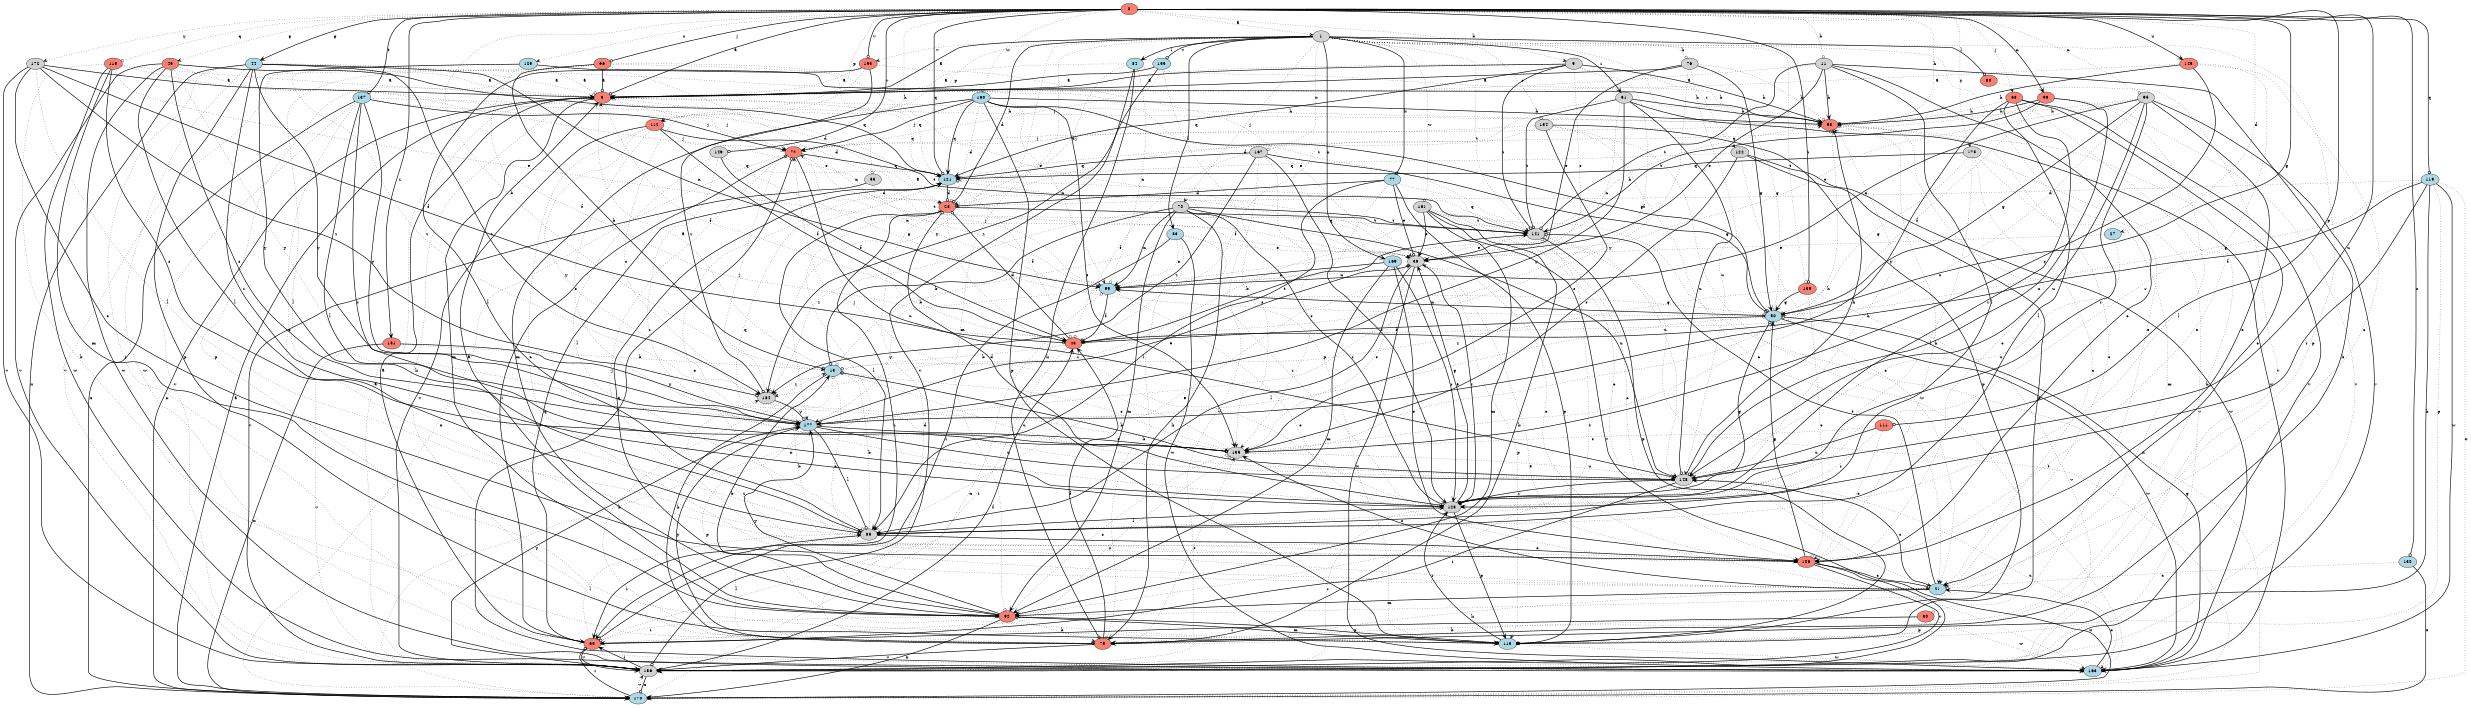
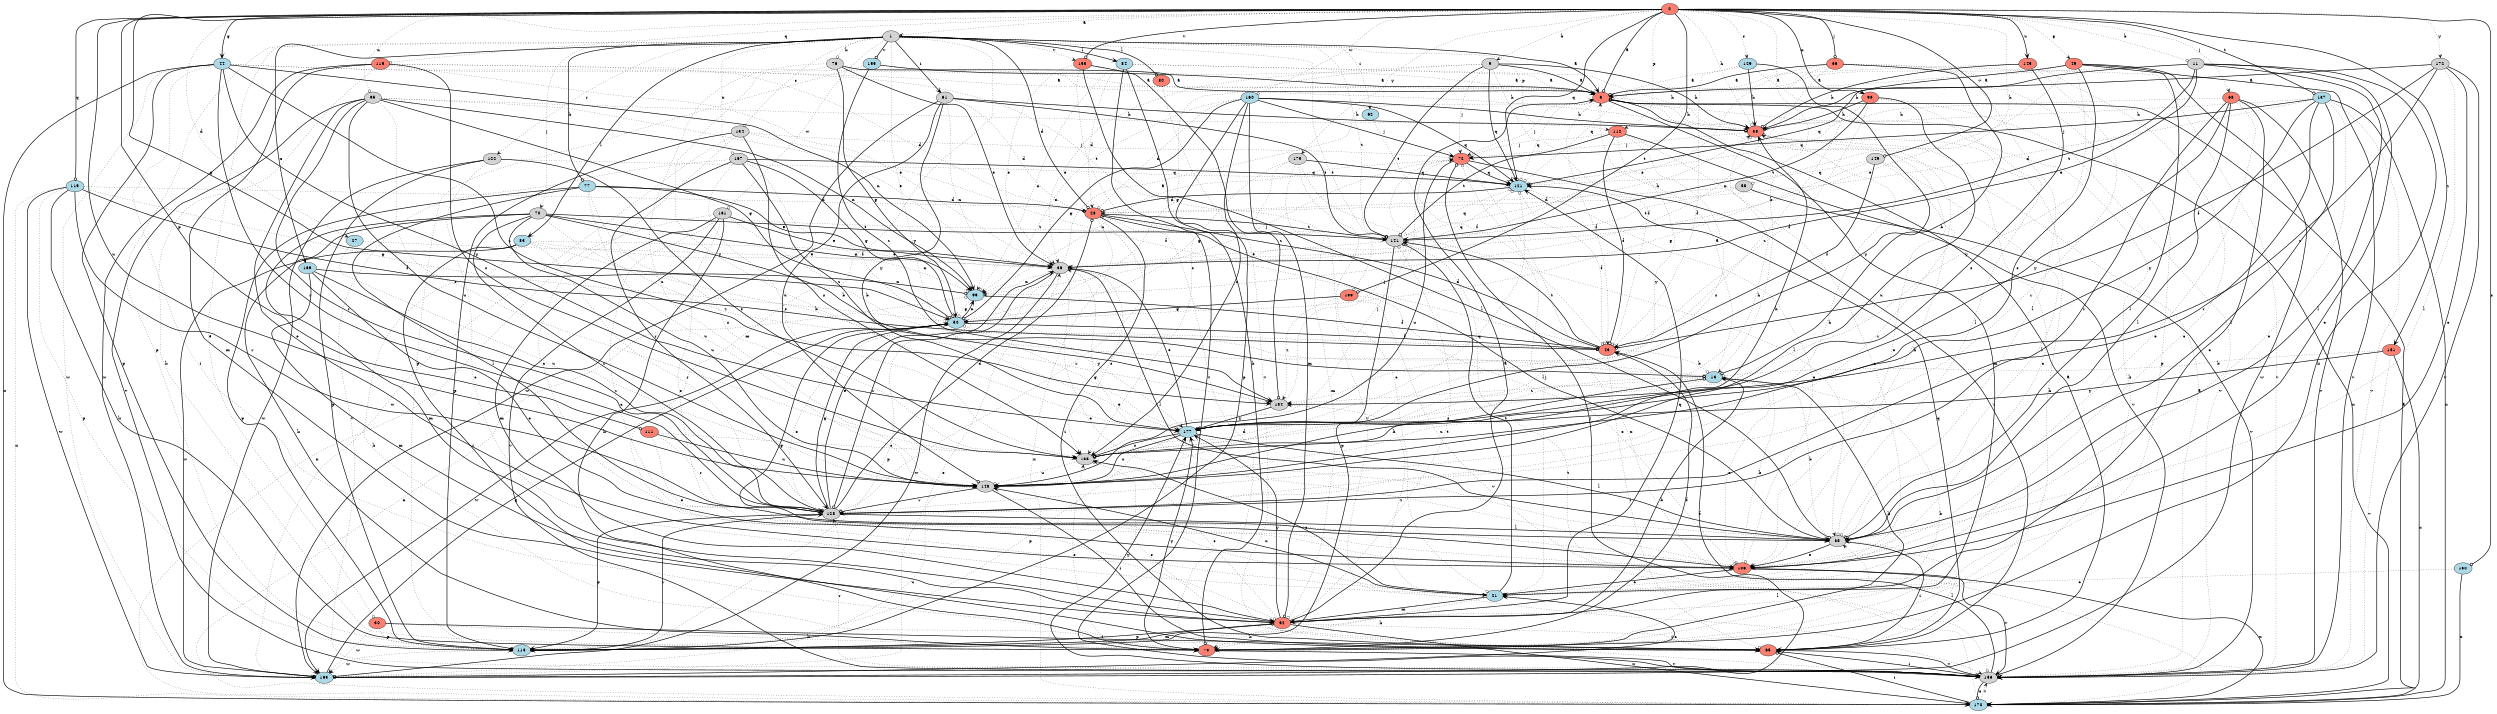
node "62": added
